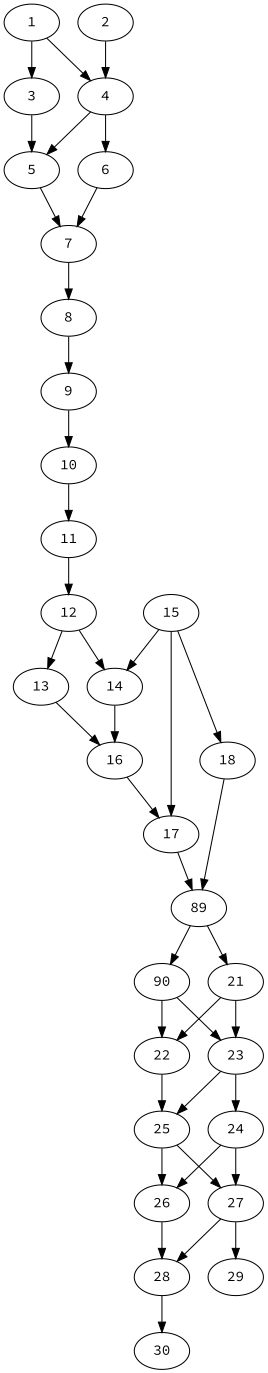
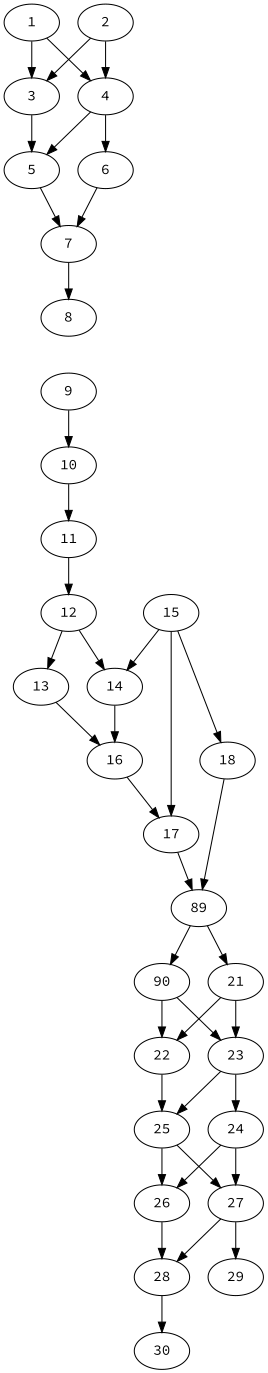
edge "2" -> "3": added
edge "8" -> "9": removed
